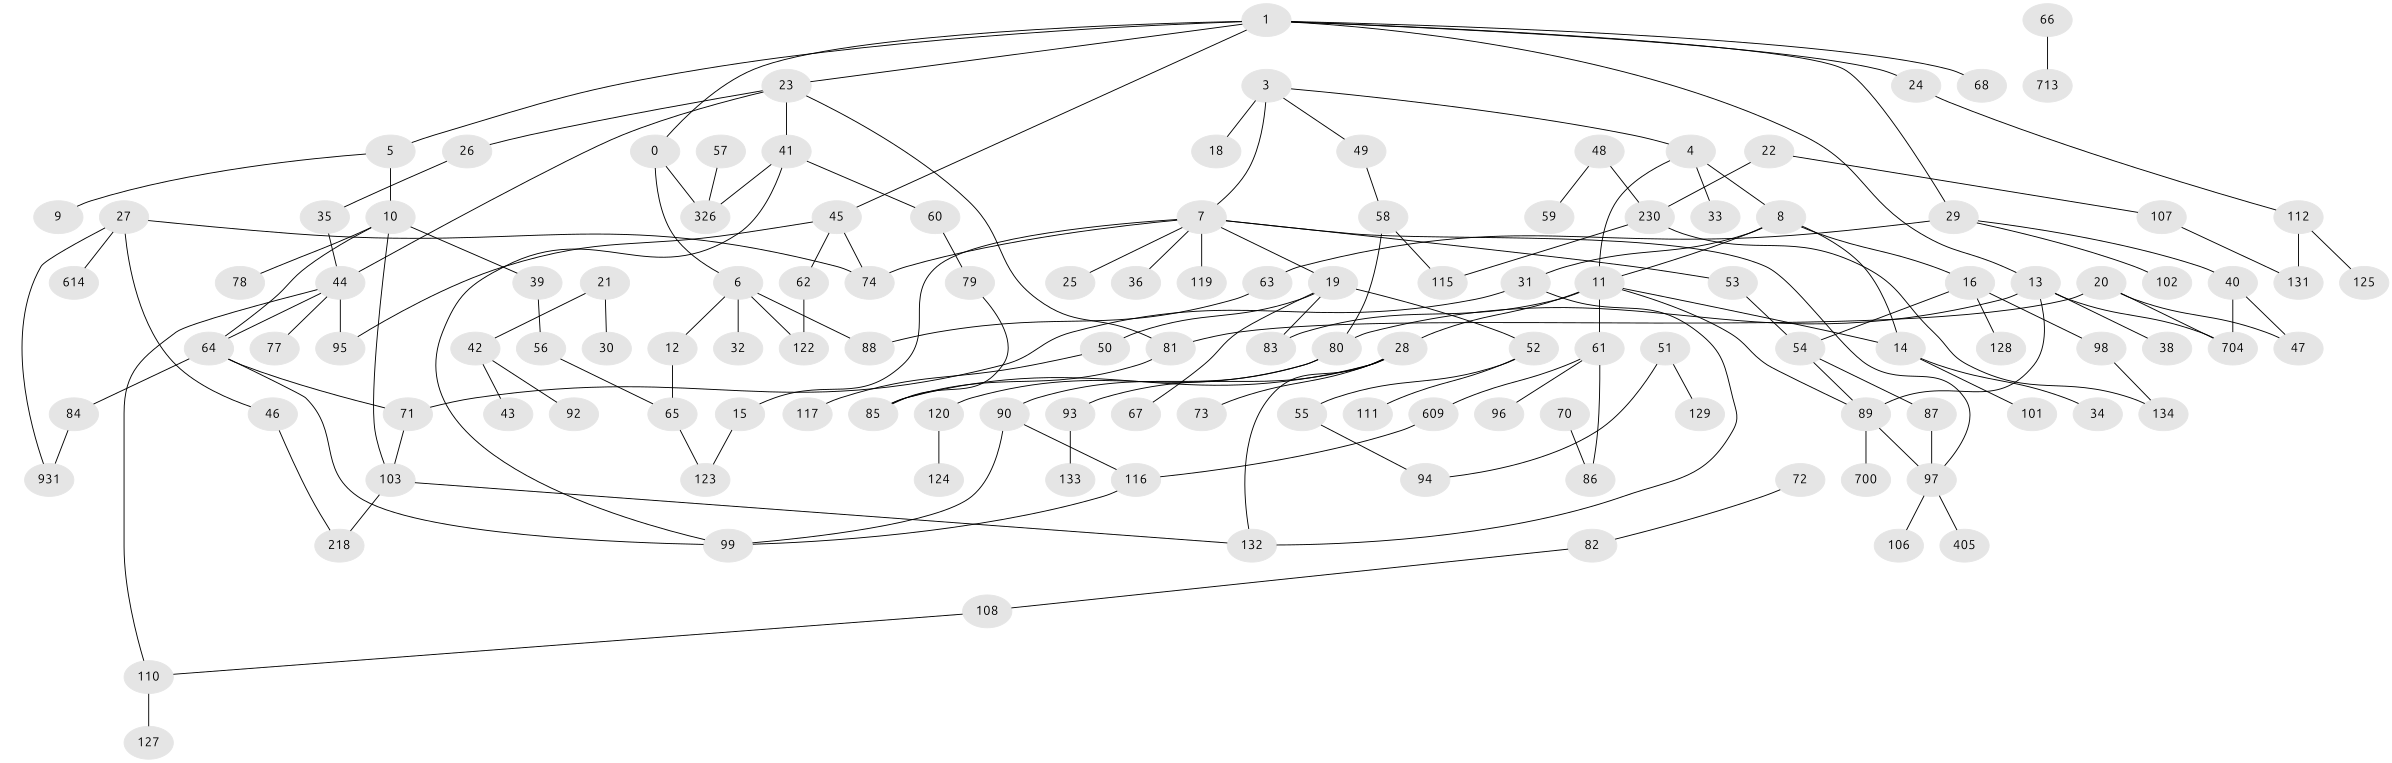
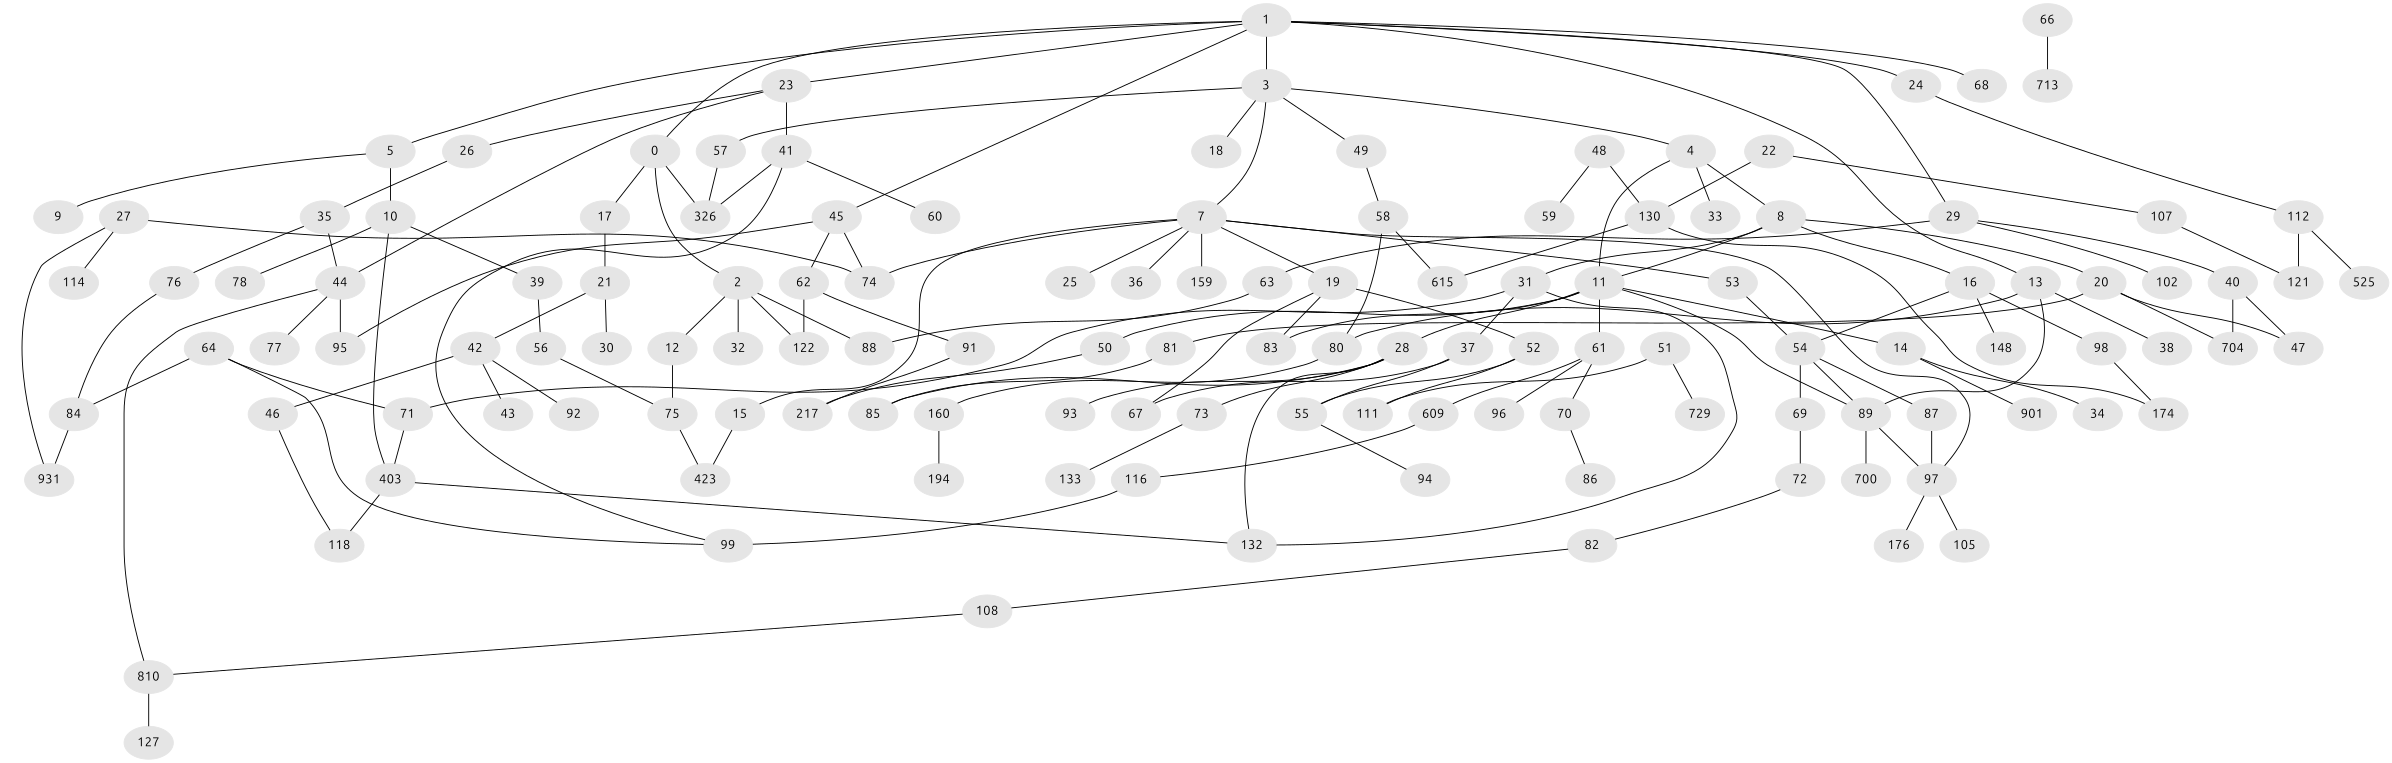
edge "1" -- "3": added
edge "3" -- "57": added
node "17": added
node "230": label "230" -> "130"
edge "23" -- "81": removed
edge "10" -- "64": removed
edge "8" -- "14": now "8" -- "20"
node "614": label "614" -> "114"
node "76": added
node "6": label "6" -> "2"
node "79": removed
node "119": label "119" -> "159"
node "115": label "115" -> "615"
node "131": label "131" -> "121"
node "125": label "125" -> "525"
edge "44" -- "64": removed
edge "13" -- "704": removed
edge "19" -- "50": now "11" -- "50"
edge "27" -- "46": now "42" -- "46"
node "91": added
node "37": added
node "128": label "128" -> "148"
node "65": label "65" -> "75"
node "117": label "117" -> "217"
node "120": label "120" -> "160"
node "90": removed
edge "61" -- "86": now "61" -- "70"
node "129": label "129" -> "729"
node "69": added
node "101": label "101" -> "901"
node "134": label "134" -> "174"
edge "93" -- "133": now "73" -- "133"
edge "51" -- "94": now "51" -- "111"
node "103": label "103" -> "403"
node "123": label "123" -> "423"
node "124": label "124" -> "194"
node "218": label "218" -> "118"
node "106": label "106" -> "176"
node "405": label "405" -> "105"
node "110": label "110" -> "810"
